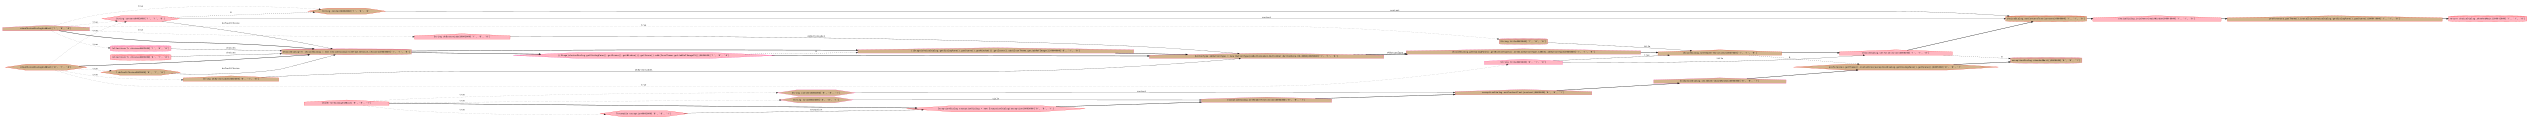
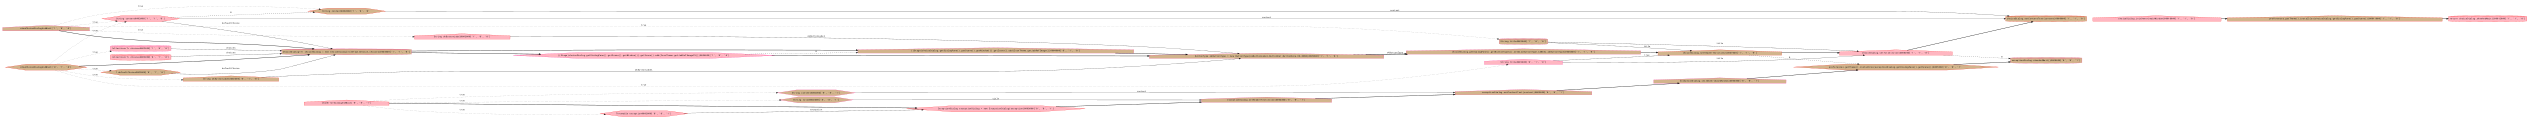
edge "choiceDialog.setContentText(content)@@@9@@@['1', '1', '0']" -> "choiceDialog.initOwner(mainWindow)@@@10@@@['1', '1', '0']": removed
edge "showChoiceDialogAndWait['1', '0', '0']" -> "Collection<T> choices@@@2@@@['1', '0', '0']": now "showChoiceDialogAndWait['0', '1', '0']" -> "Collection<T> choices@@@2@@@['1', '0', '0']"
edge "String title@@@2@@@['1', '0', '0']" -> "choiceDialog.setTitle(title)@@@8@@@['1', '1', '0']": added, label "title"
